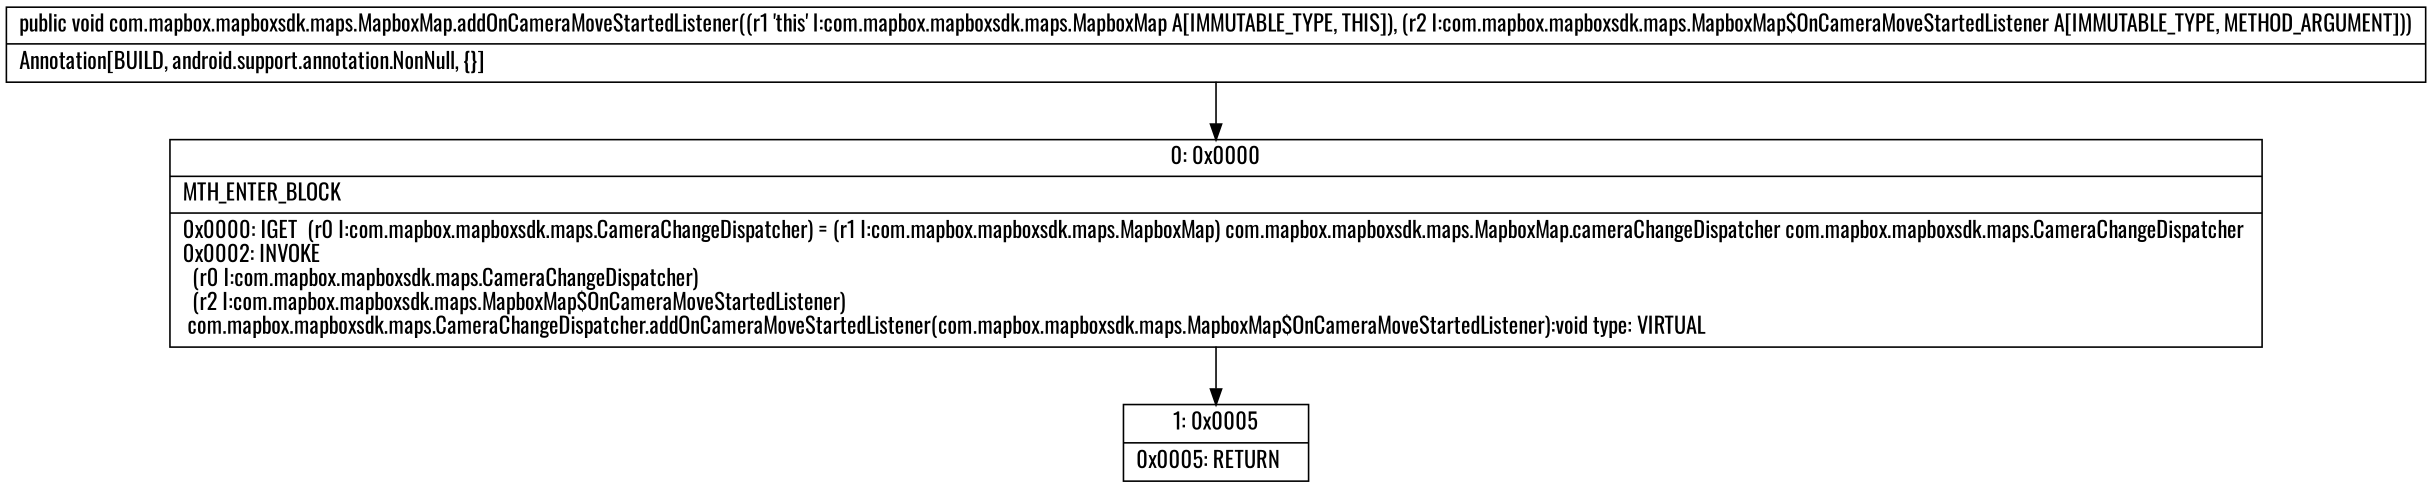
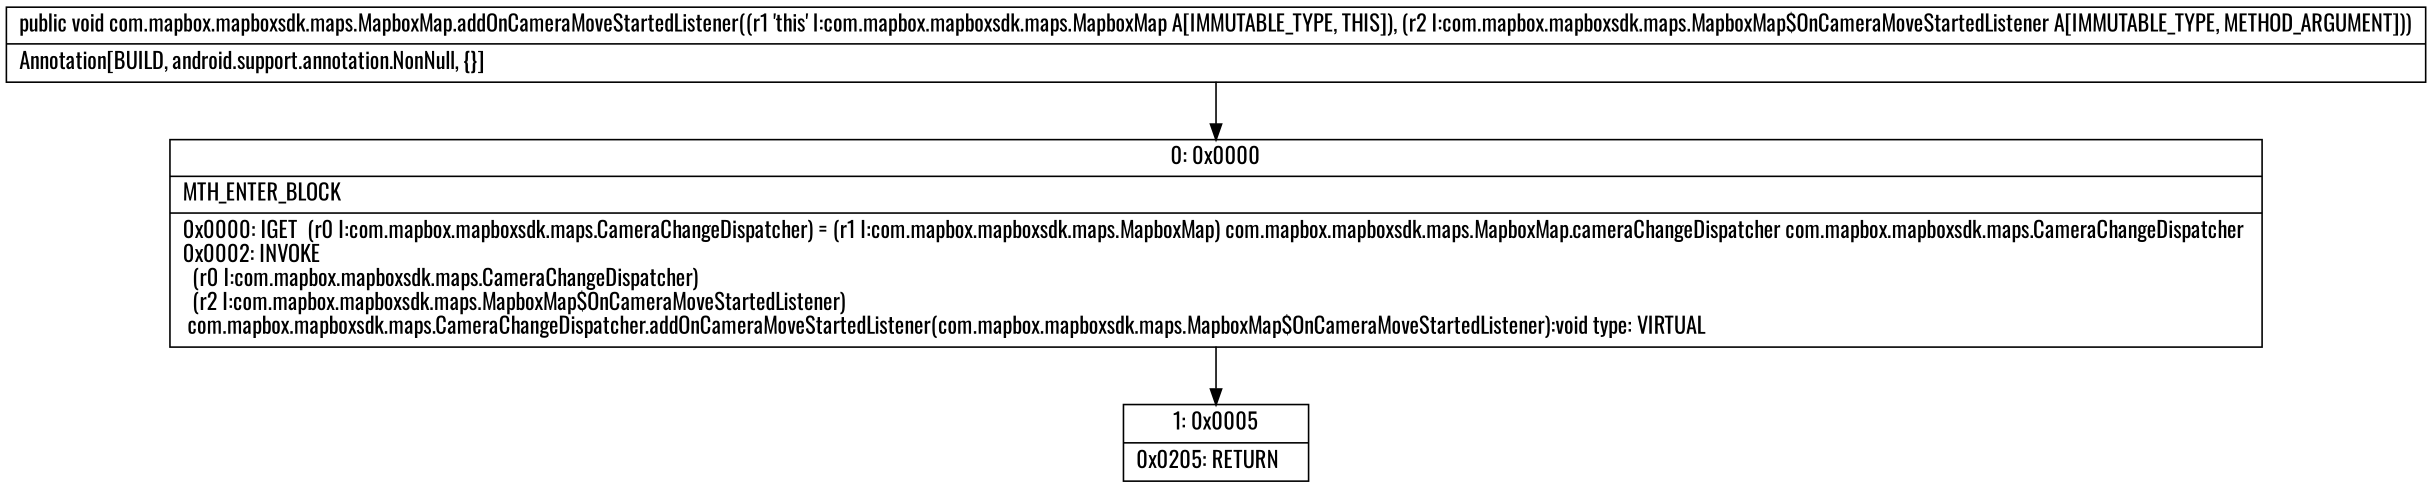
node "1: 0x0005": text "0x0005: RETURN" -> "0x0205: RETURN"
